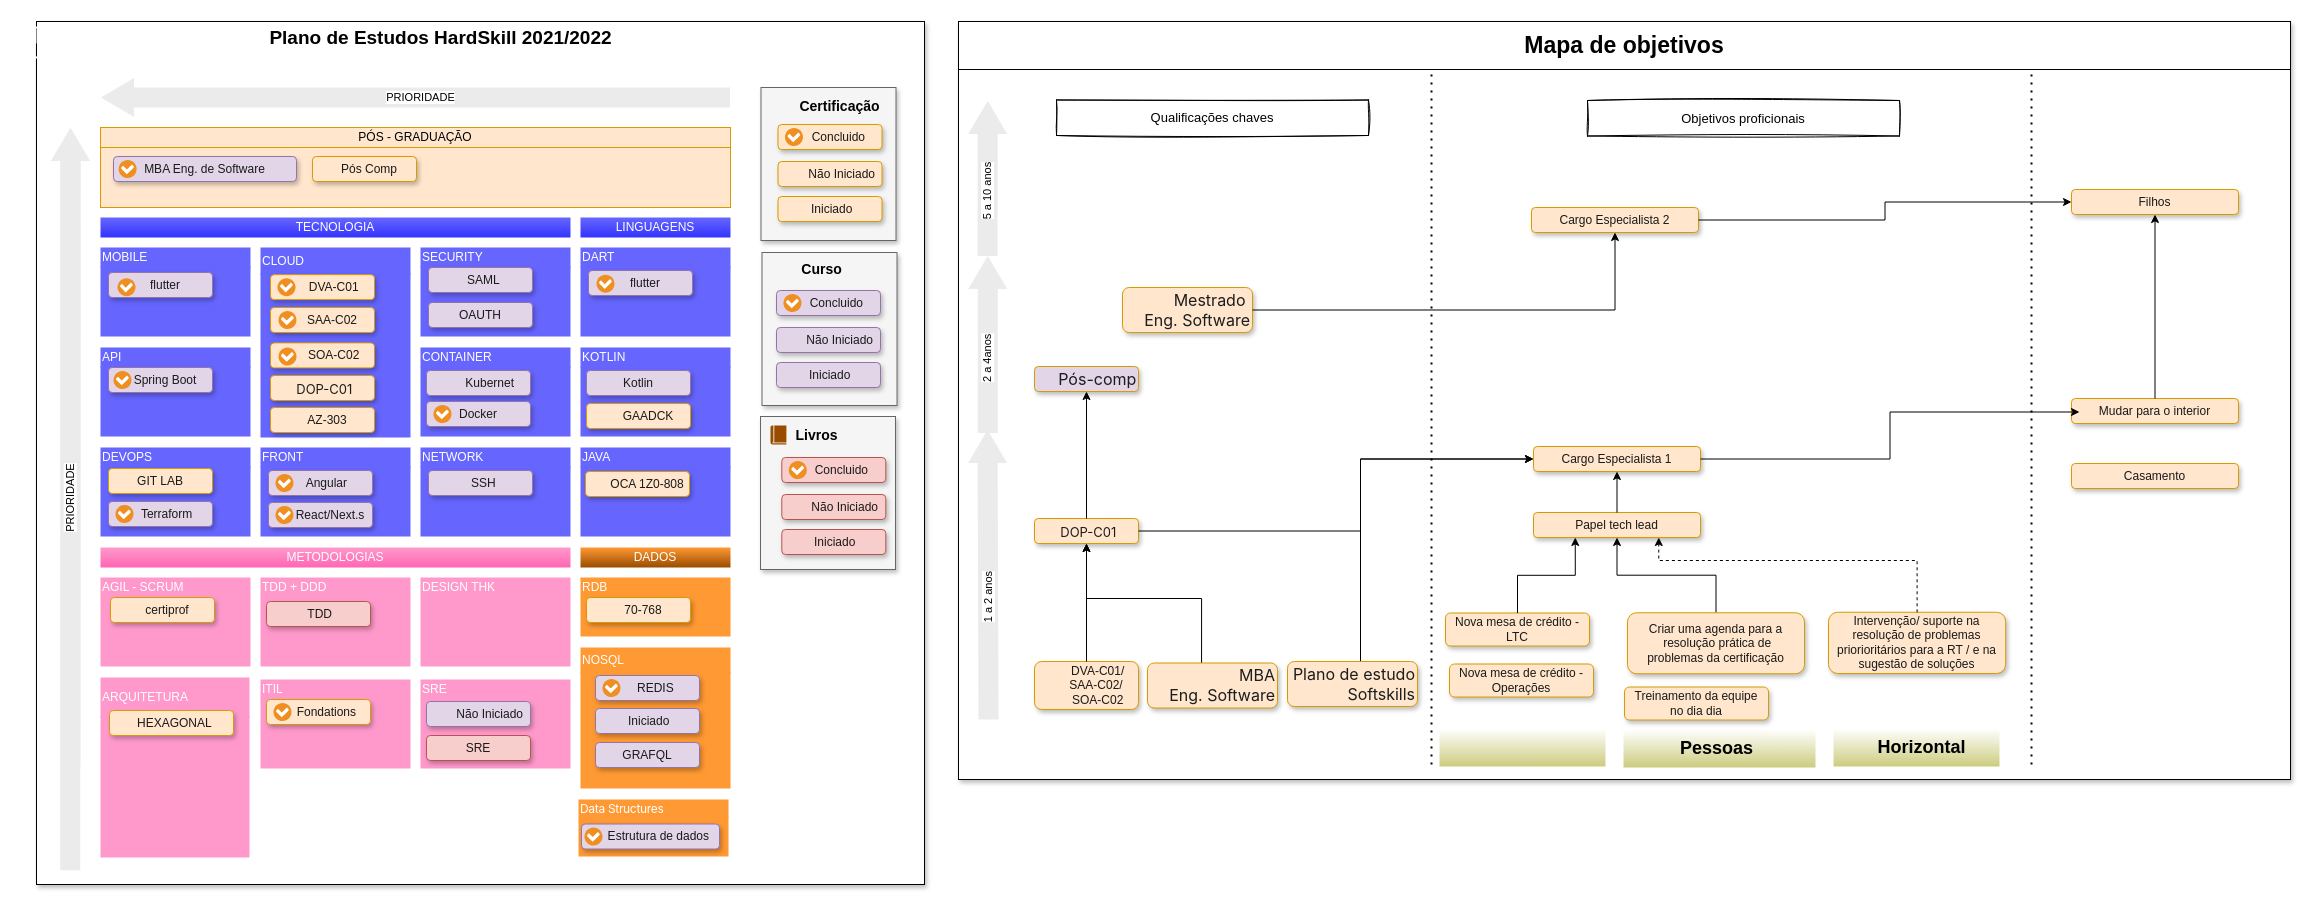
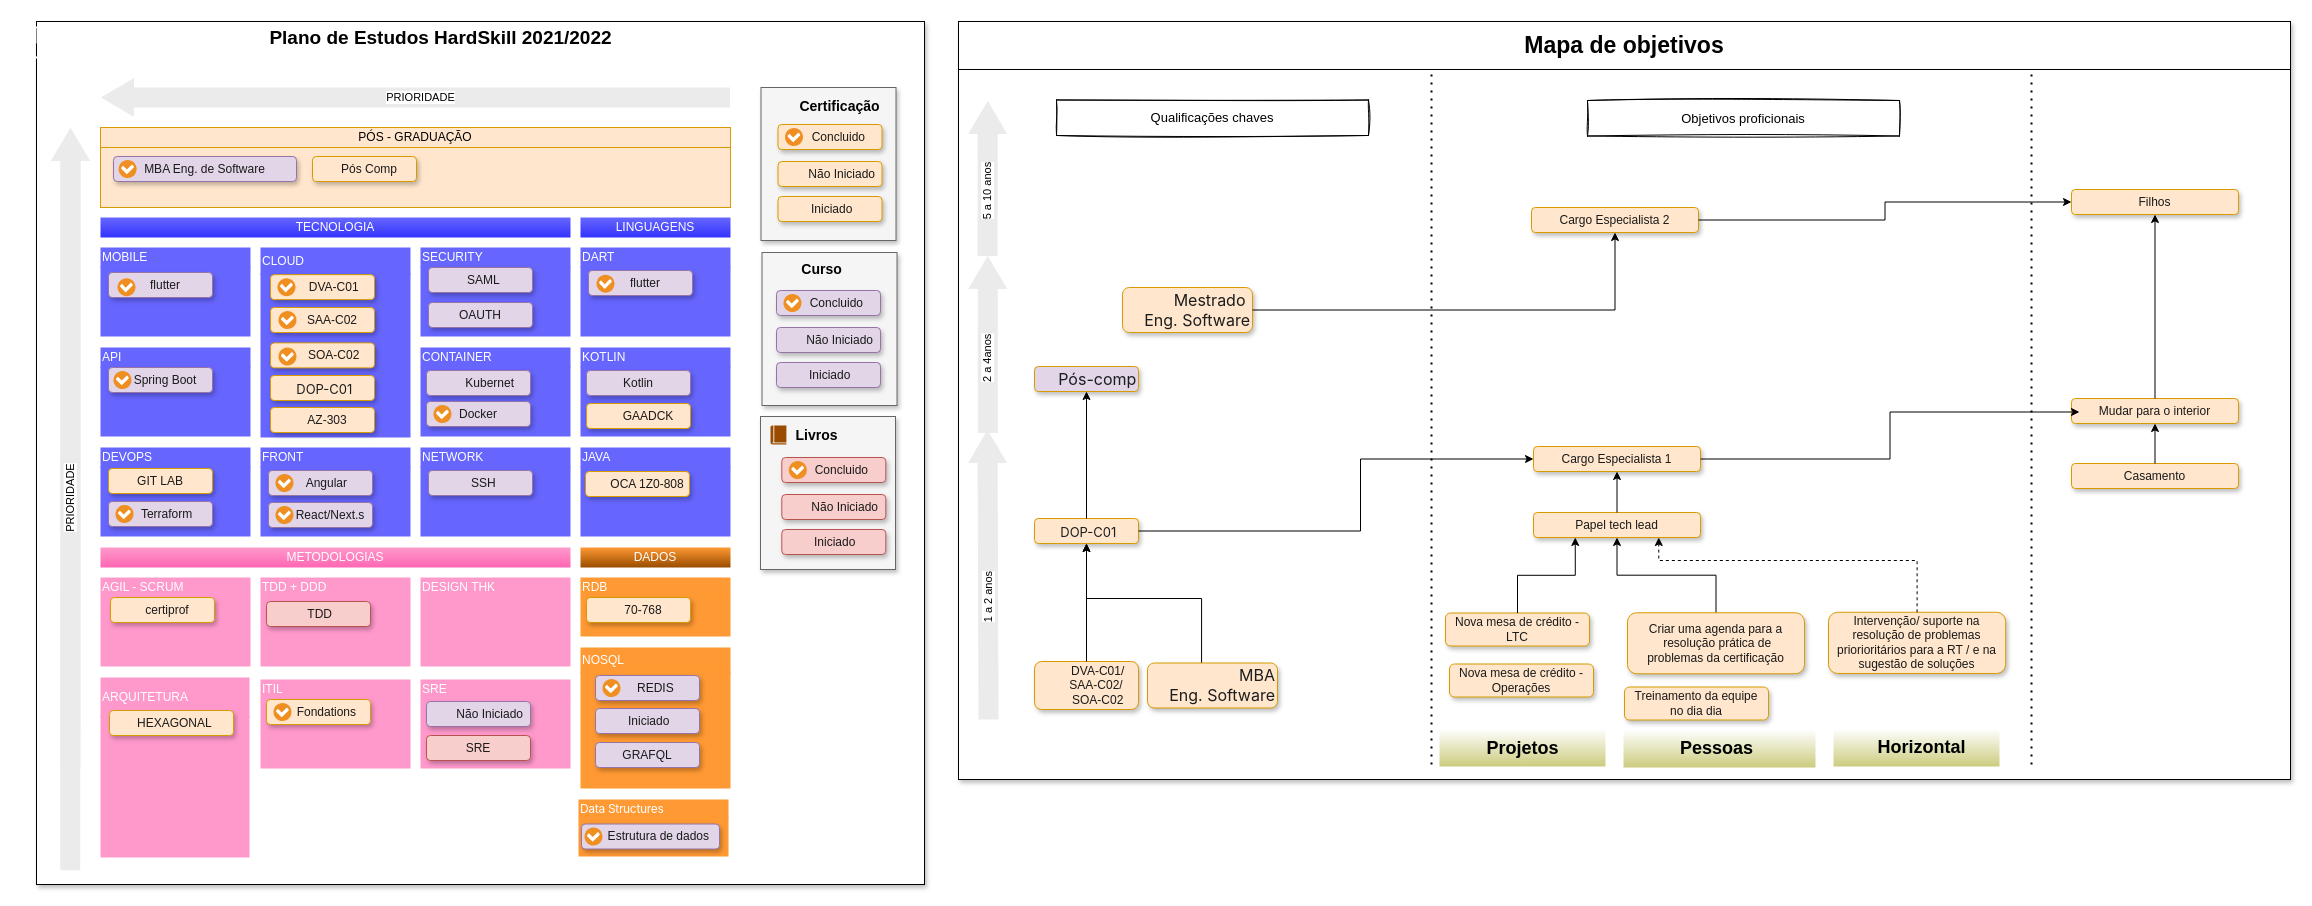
edge "Casamento" -> "Mudar para o interior": added
edge "Plano de estudo Softskills" -> "Cargo Especialista 1": removed
node "Plano de estudo Softskills": removed
node "Projetos": added
